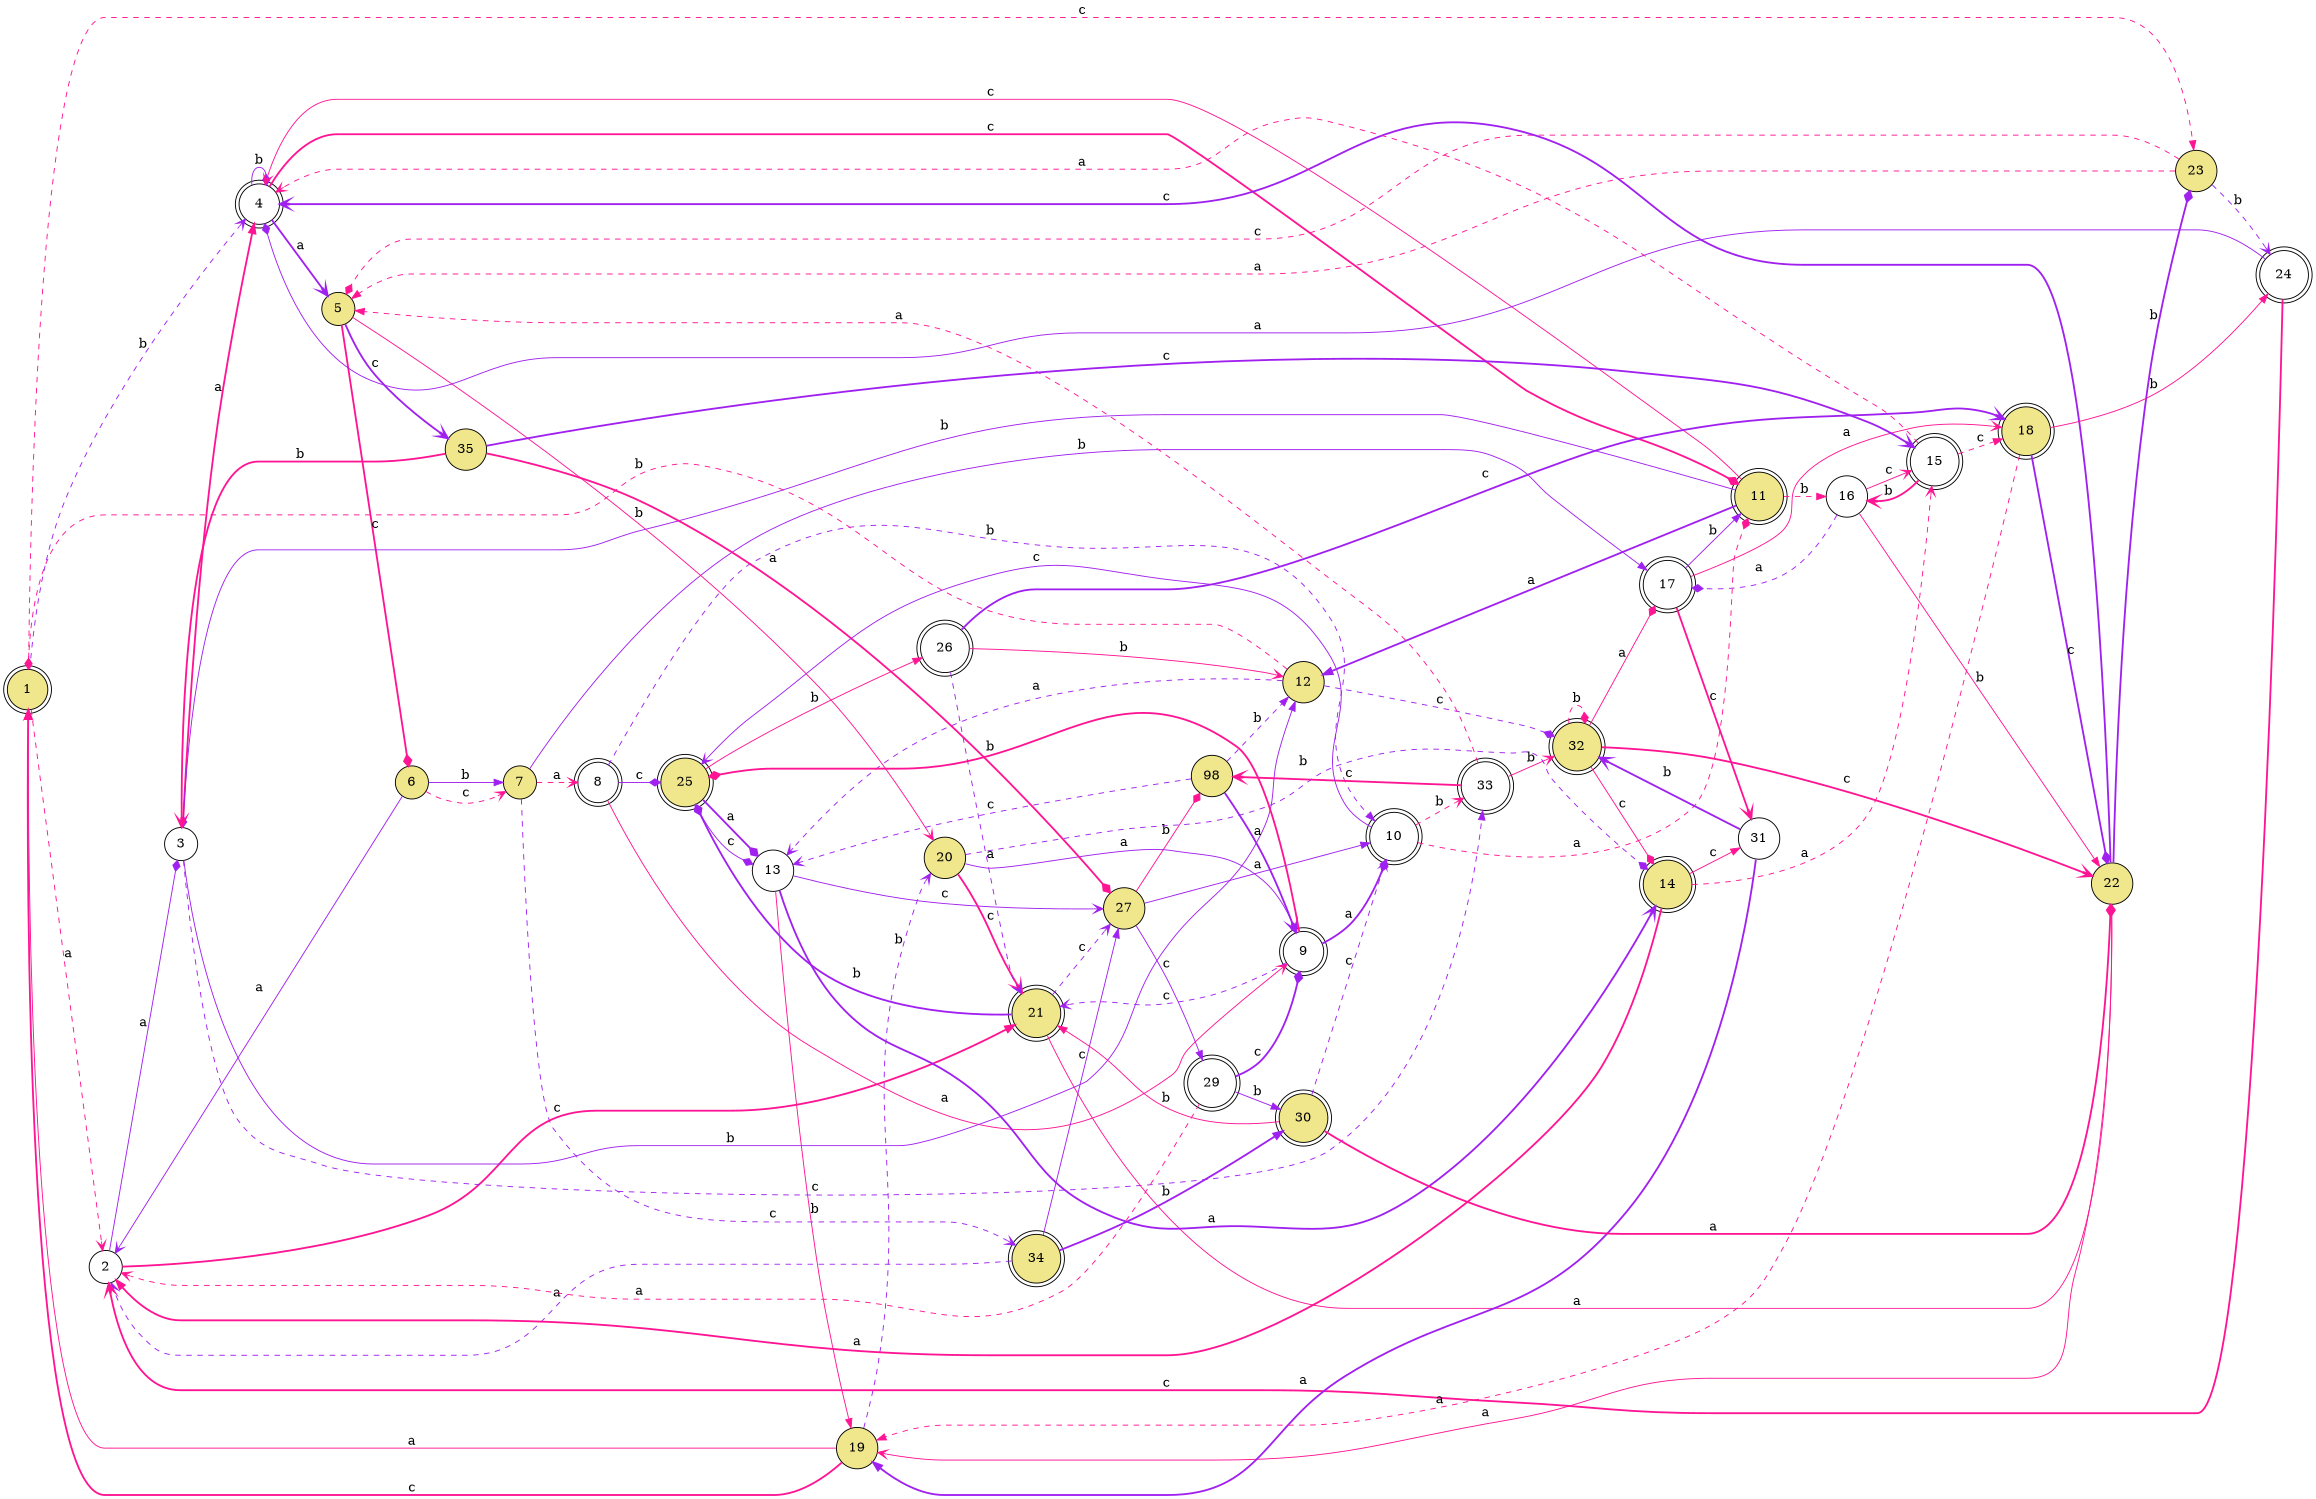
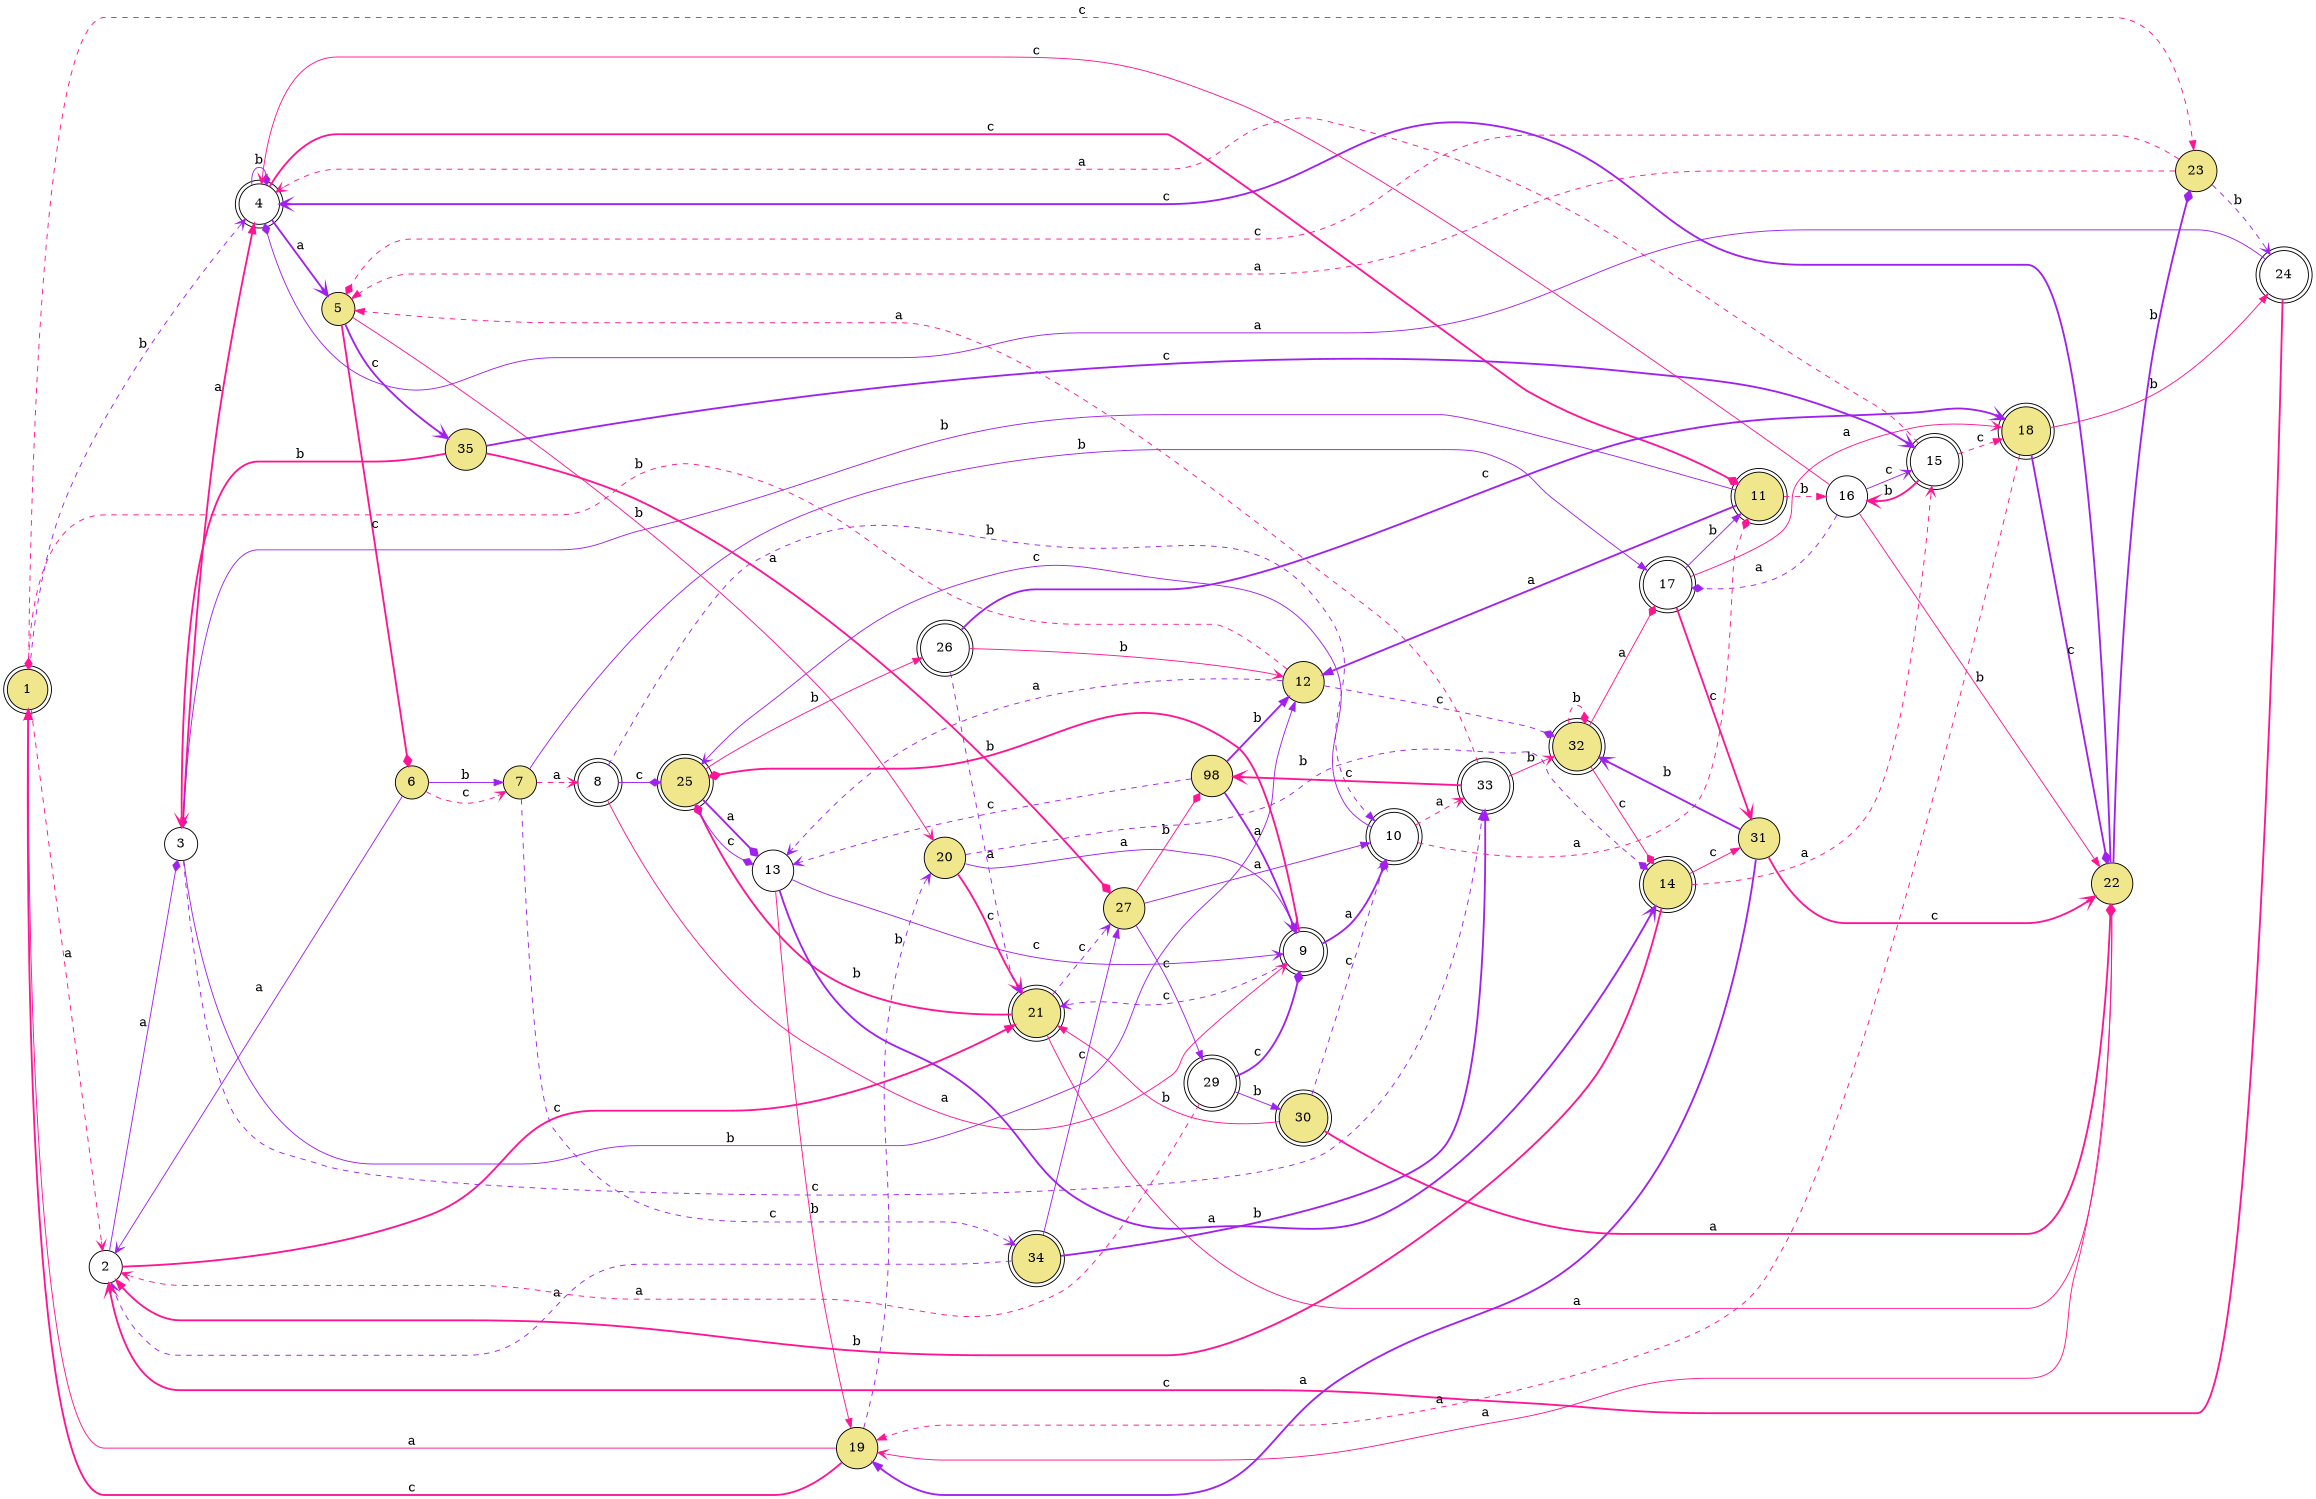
edge "11" -> "4": now "16" -> "4"
edge "16" -> "15": color deeppink -> purple
edge "98" -> "12": style dashed -> bold
edge "32" -> "22": now "31" -> "22"
edge "10" -> "33": label "b" -> "a"
node "31": fillcolor white -> khaki
edge "13" -> "27": now "13" -> "9"
edge "21" -> "25": color purple -> deeppink
edge "34" -> "30": now "34" -> "33"
edge "14" -> "2": label "a" -> "b"
